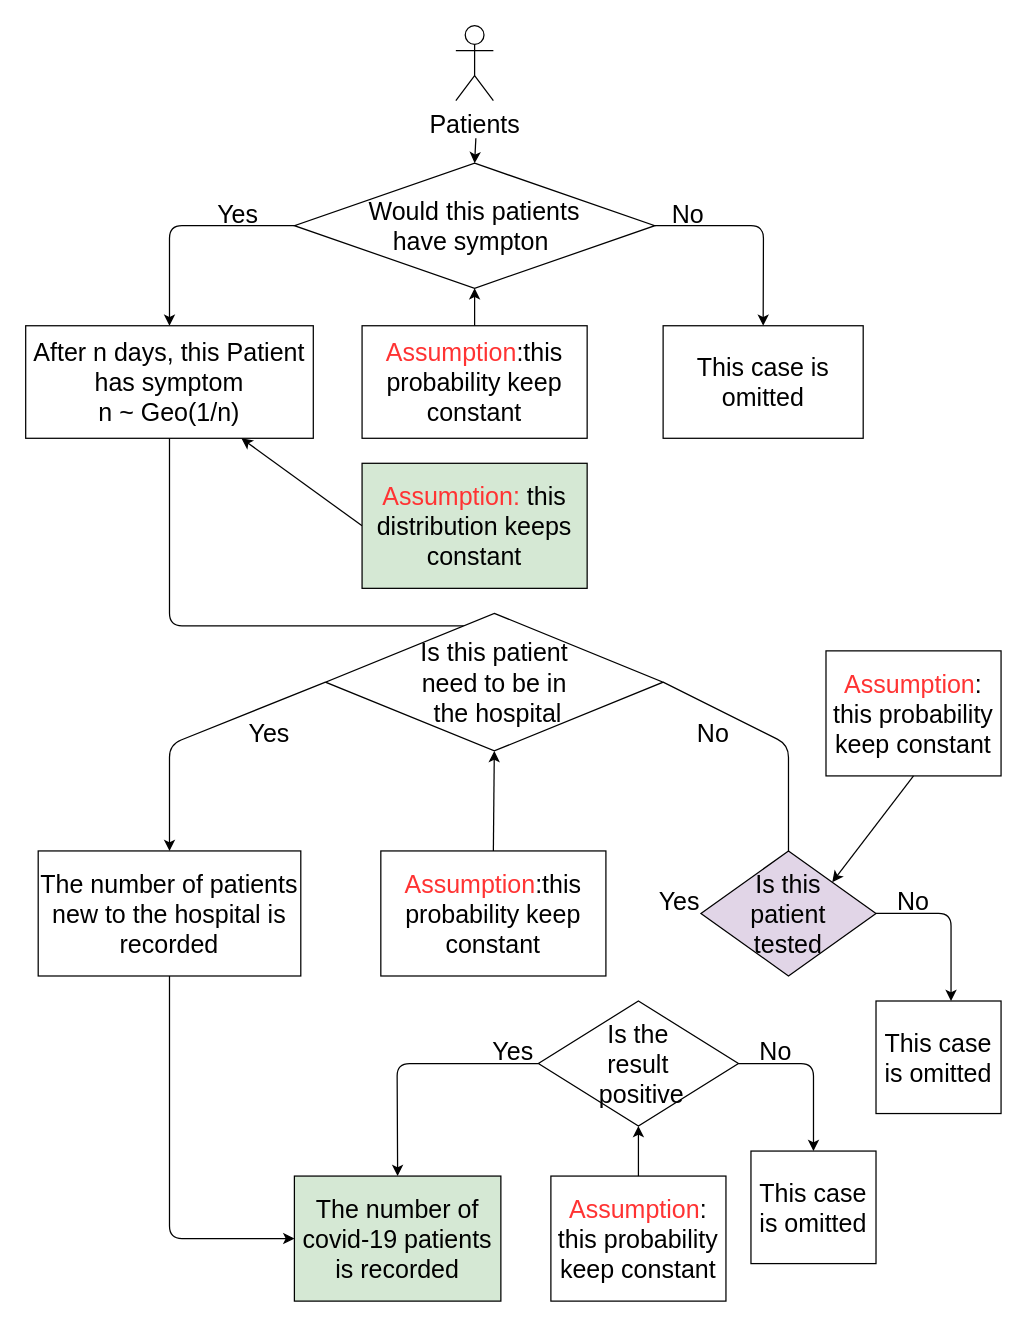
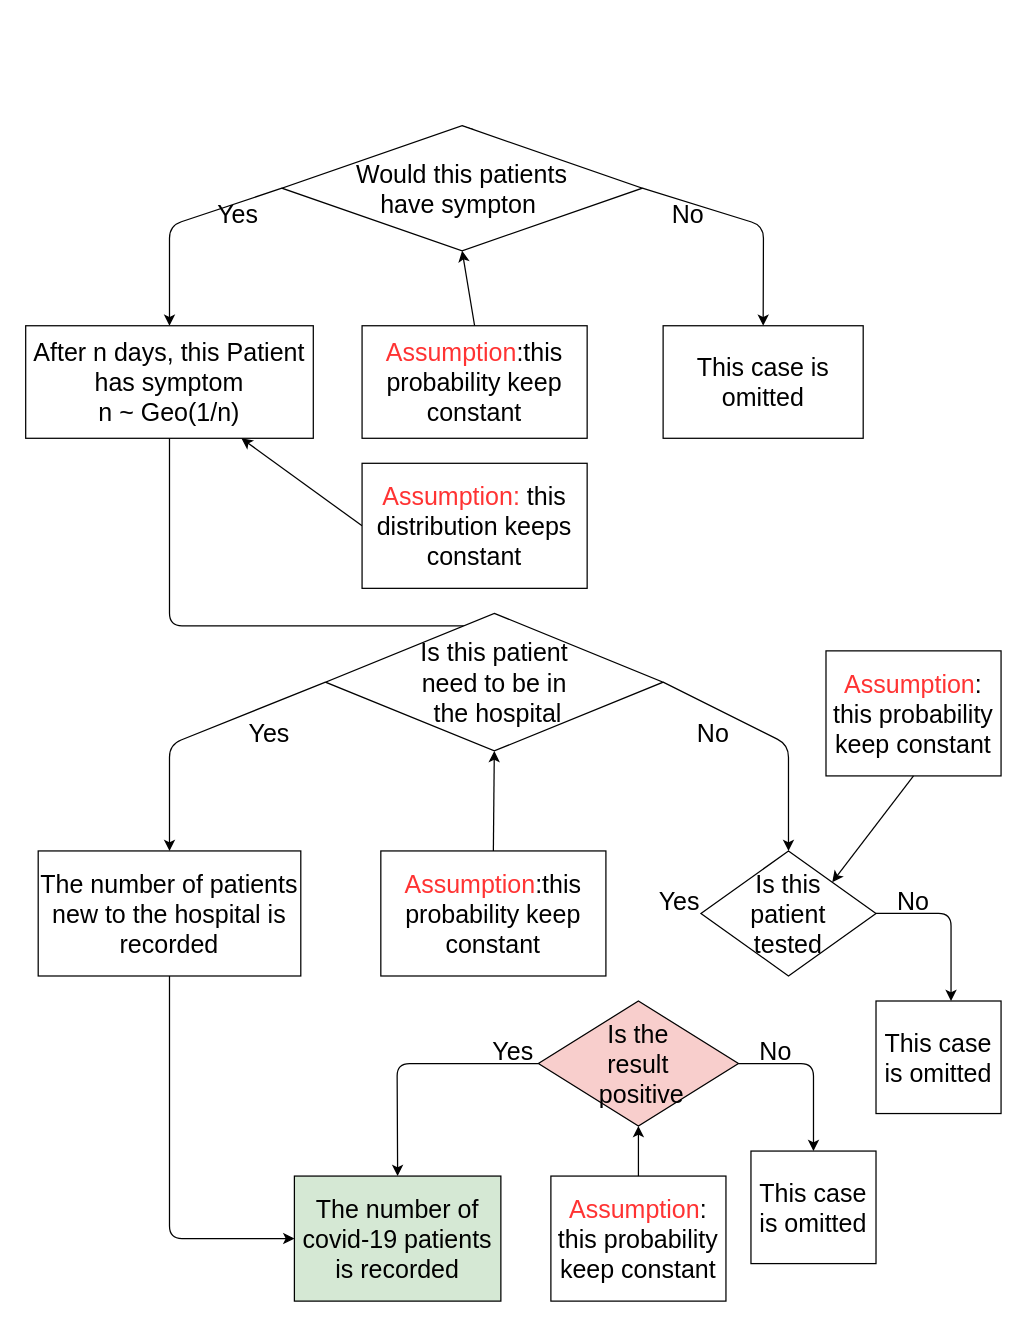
node "Patients": removed
node "Would this patients have sympton": moved (474, 226) -> (462, 188)
node "Assumption: this distribution keeps constant": fillcolor #d5e8d4 -> #ffffff
edge "Is this patient need to be in the hospital" -- "Is this patient tested": arrowhead none -> classic
node "Is this patient tested": fillcolor #e1d5e7 -> #ffffff
node "Is the result positive": fillcolor #ffffff -> #f8cecc
